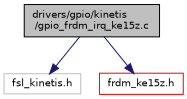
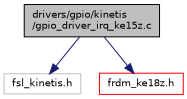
node "drivers/gpio/kinetis /gpio_frdm_irq_ke15z.c": label "drivers/gpio/kinetis /gpio_frdm_irq_ke15z.c" -> "drivers/gpio/kinetis /gpio_driver_irq_ke15z.c"
node "frdm_ke15z.h": label "frdm_ke15z.h" -> "frdm_ke18z.h"
